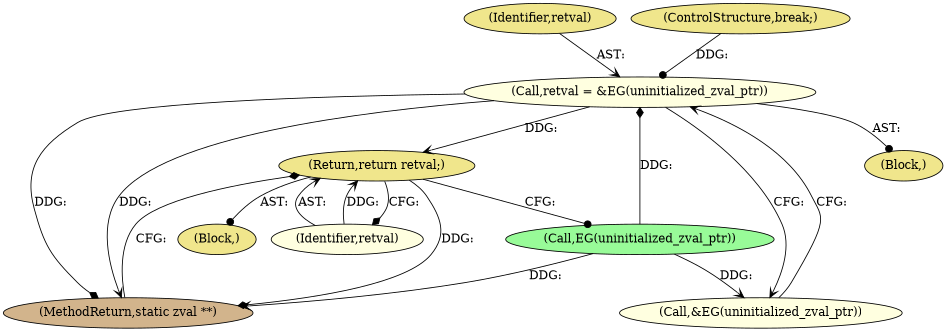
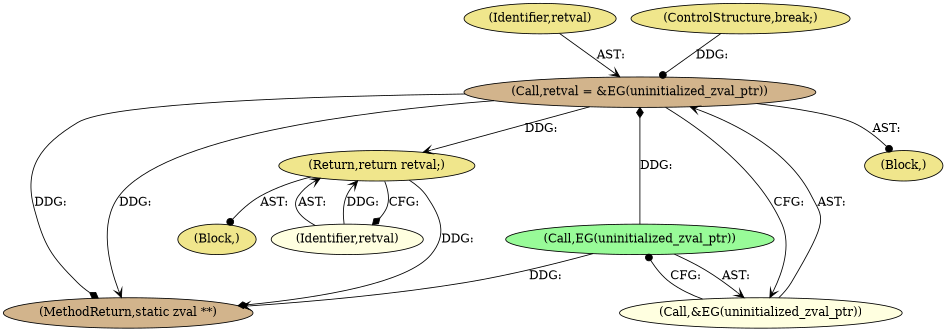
node "(Call,retval = &EG(uninitialized_zval_ptr))": fillcolor lightyellow -> tan
edge "(Return,return retval;)" -> "(Call,EG(uninitialized_zval_ptr))": now "(Call,&EG(uninitialized_zval_ptr))" -> "(Call,EG(uninitialized_zval_ptr))"
edge "(MethodReturn,static zval **)" -> "(Return,return retval;)": removed, label "CFG:"
edge "(Call,&EG(uninitialized_zval_ptr))" -> "(Call,retval = &EG(uninitialized_zval_ptr))": label "CFG: " -> "AST: "
edge "(Call,EG(uninitialized_zval_ptr))" -> "(Call,&EG(uninitialized_zval_ptr))": label "DDG: " -> "AST: "
